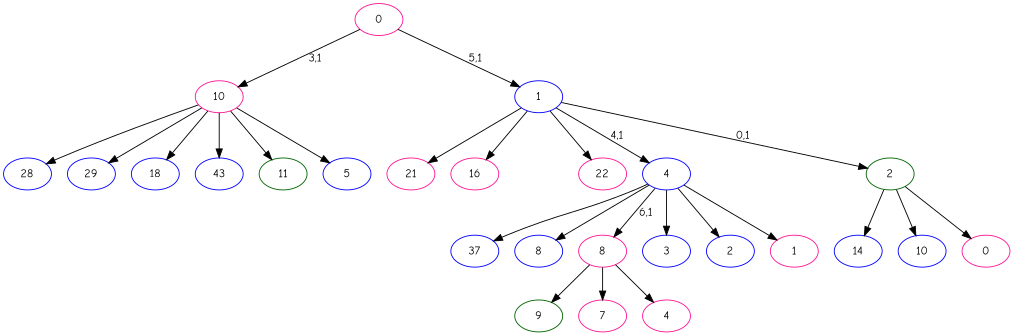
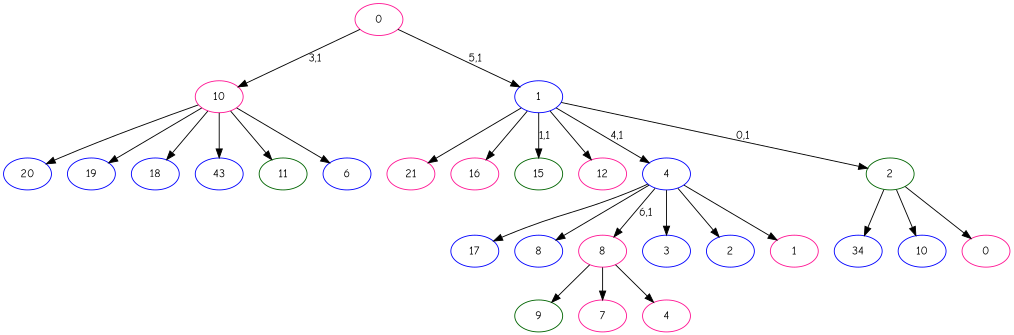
node "28": label "28" -> "20"
node "29": label "29" -> "19"
node "5": label "5" -> "6"
node "15": added
node "22": label "22" -> "12"
node "37": label "37" -> "17"
node "14": label "14" -> "34"
